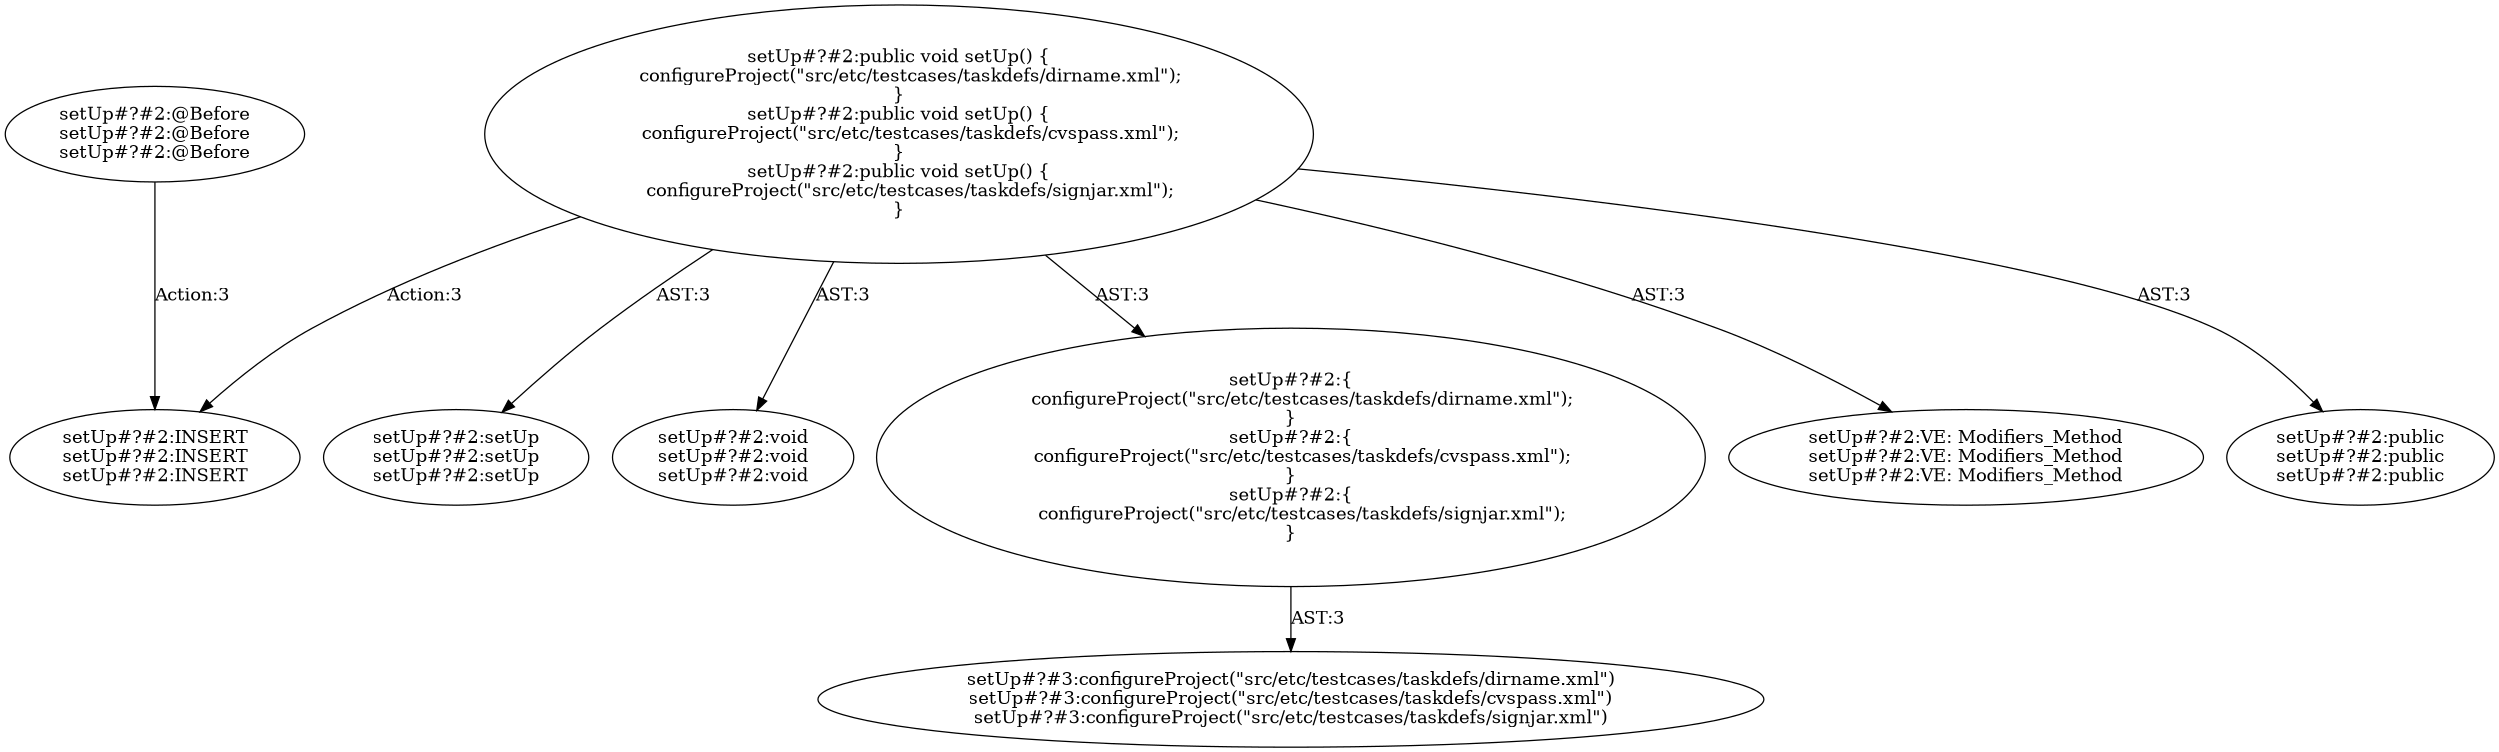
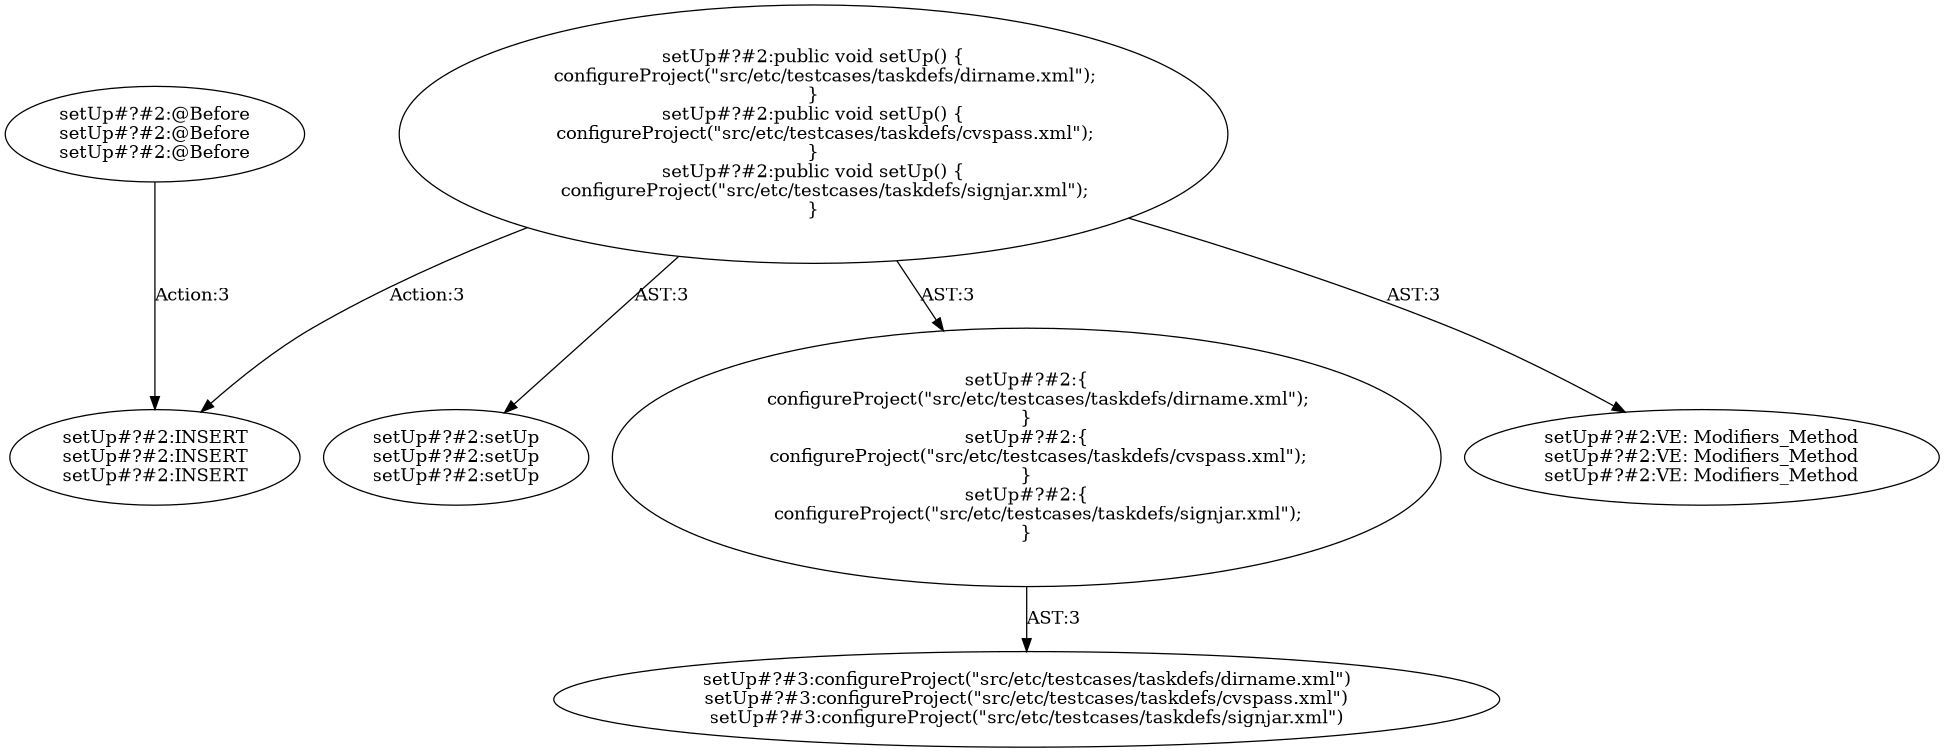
node "setUp#?#2:void setUp#?#2:void setUp#?#2:void": removed
node "setUp#?#2:public setUp#?#2:public setUp#?#2:public": removed
